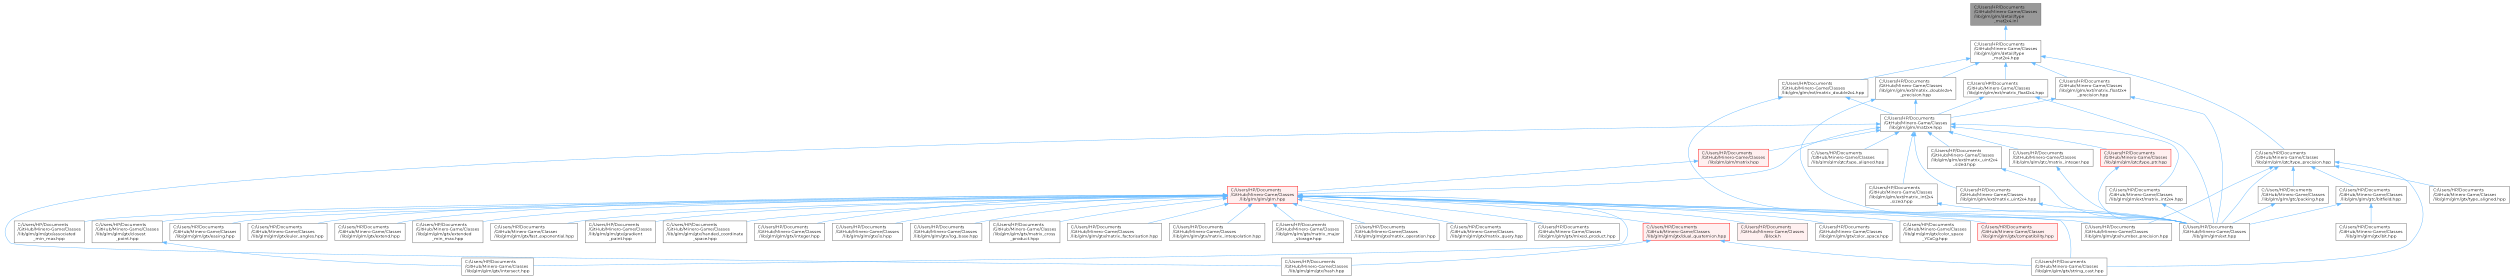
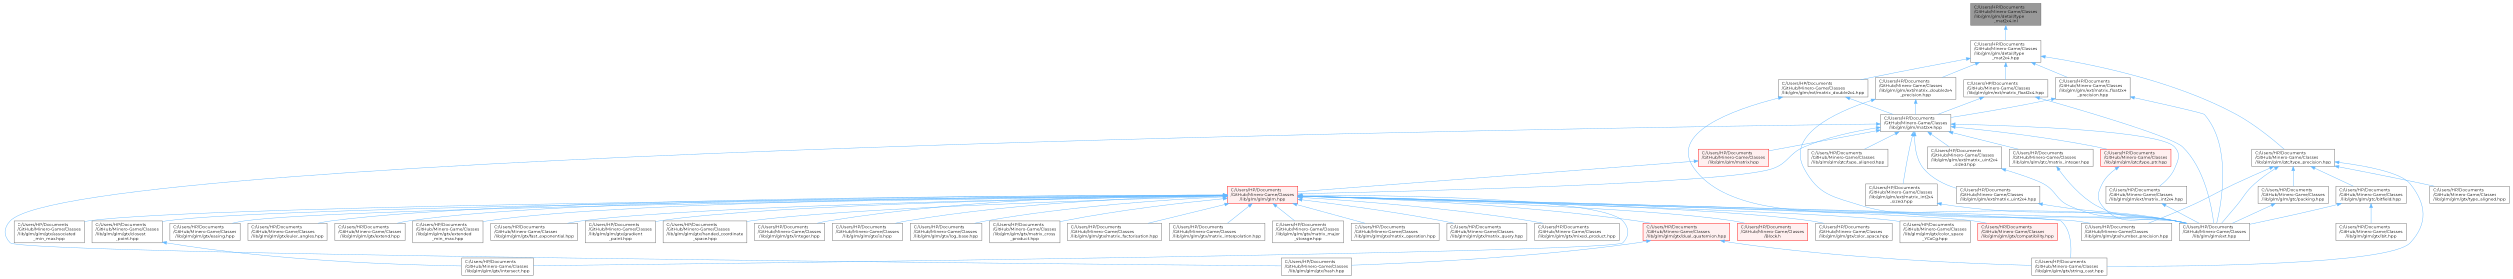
node "C:/Users/HP/Documents /GitHub/Minero-Game/Classes /Block.h": color grey40 -> red
